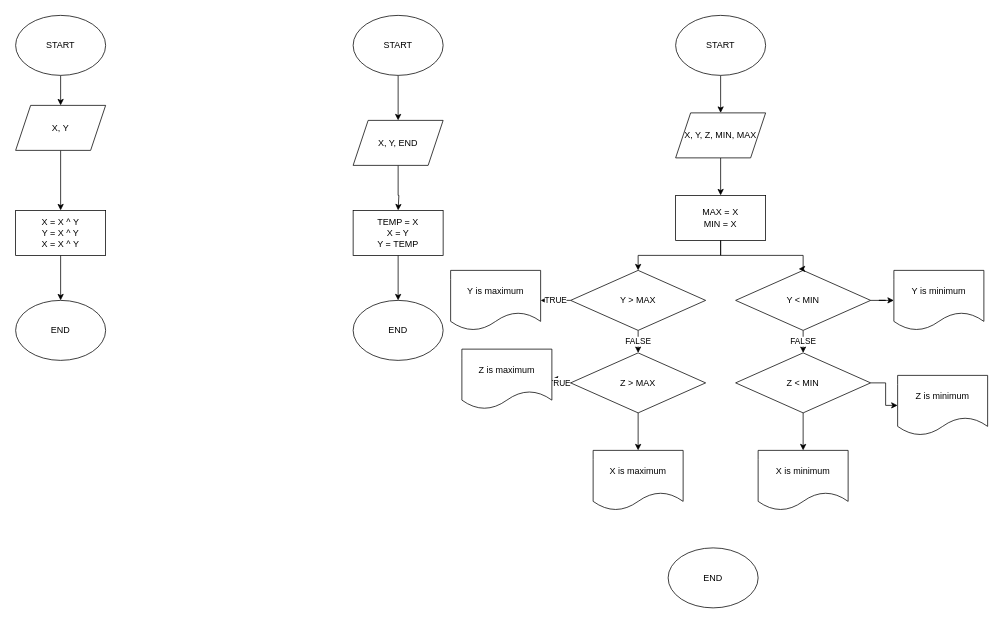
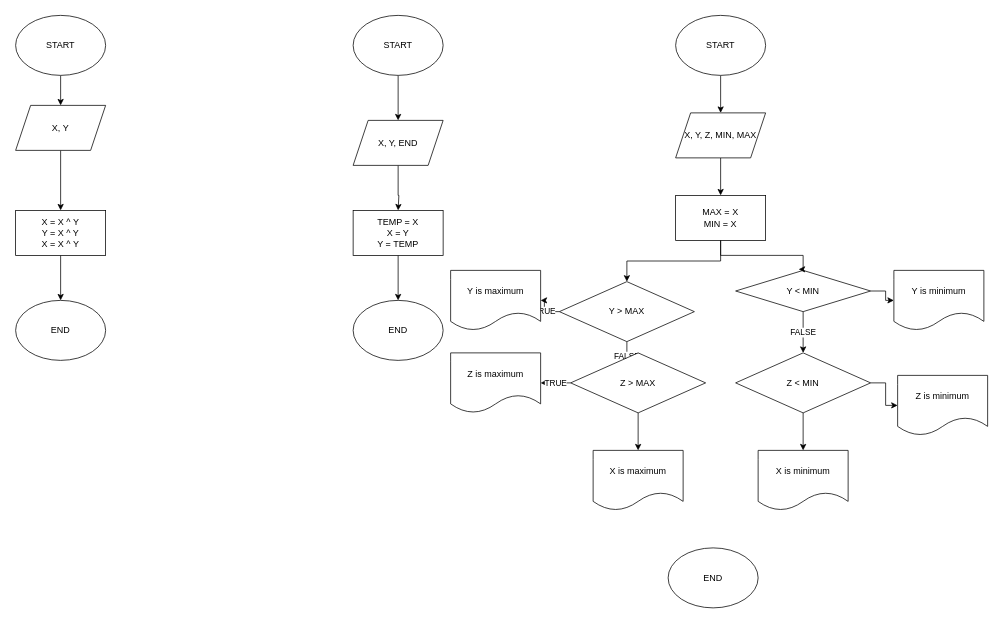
node "Y > MAX": moved (638, 300) -> (627, 312)
node "Y < MIN": size 135x60 -> 135x41
node "Z is maximum": moved (507, 379) -> (495, 383)
